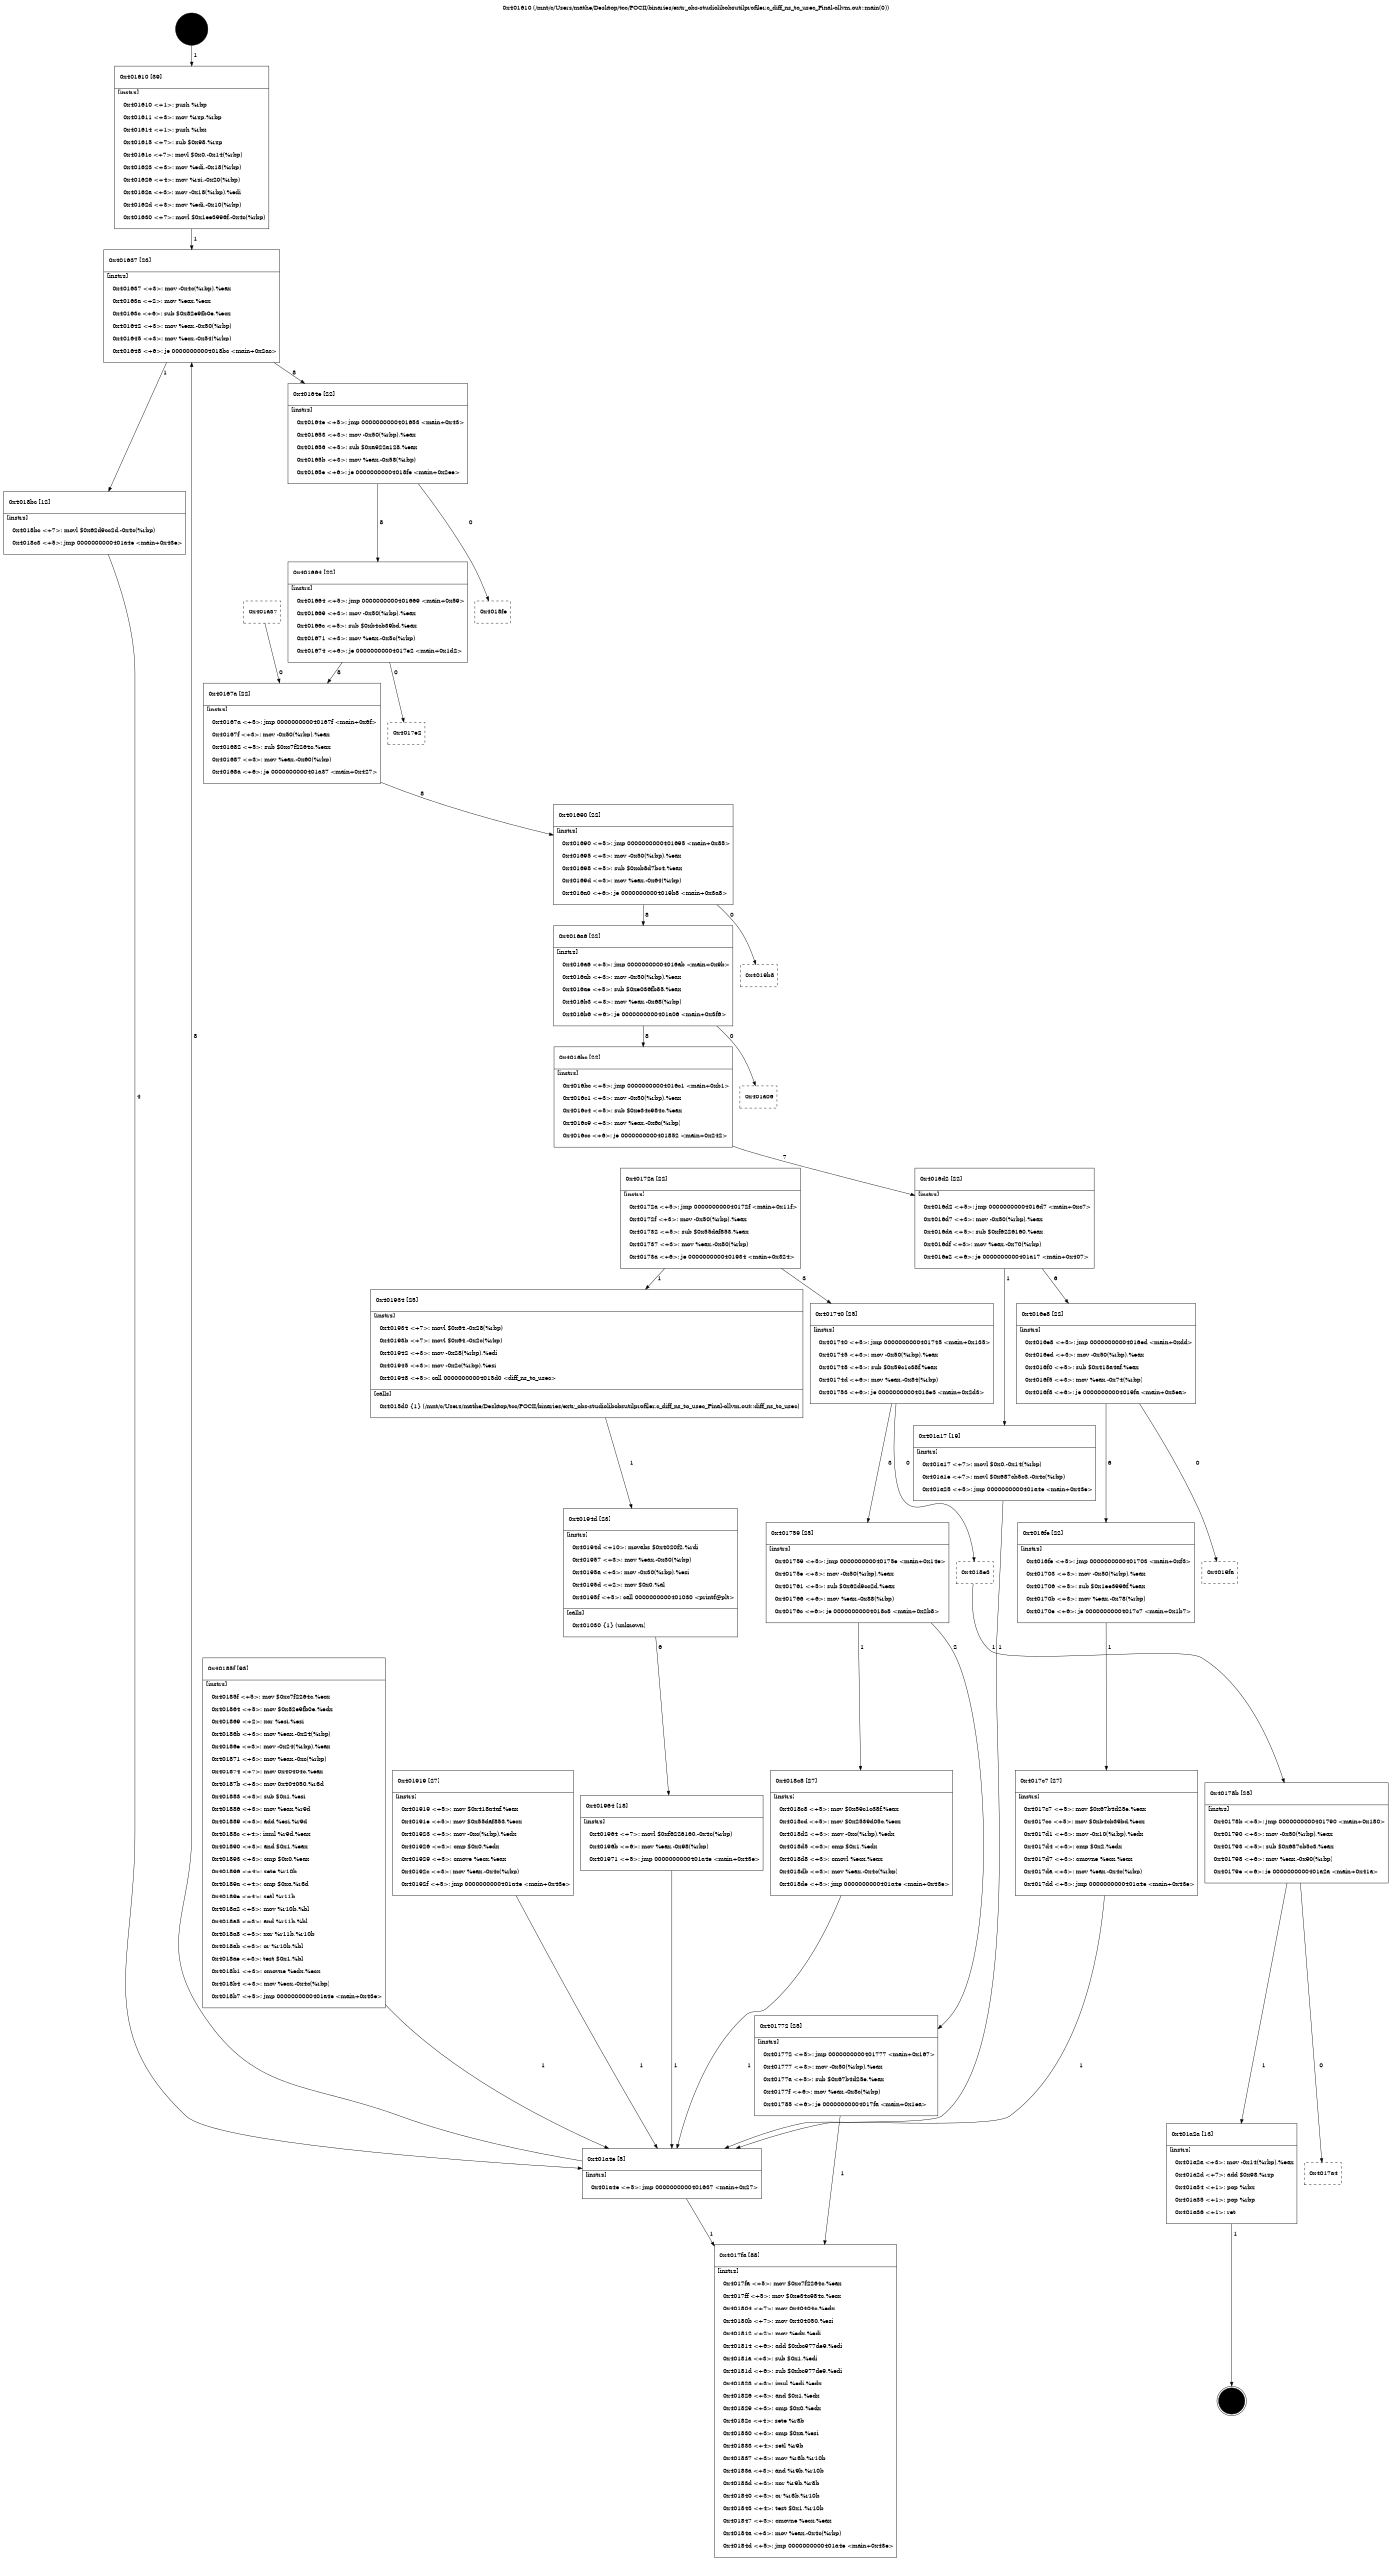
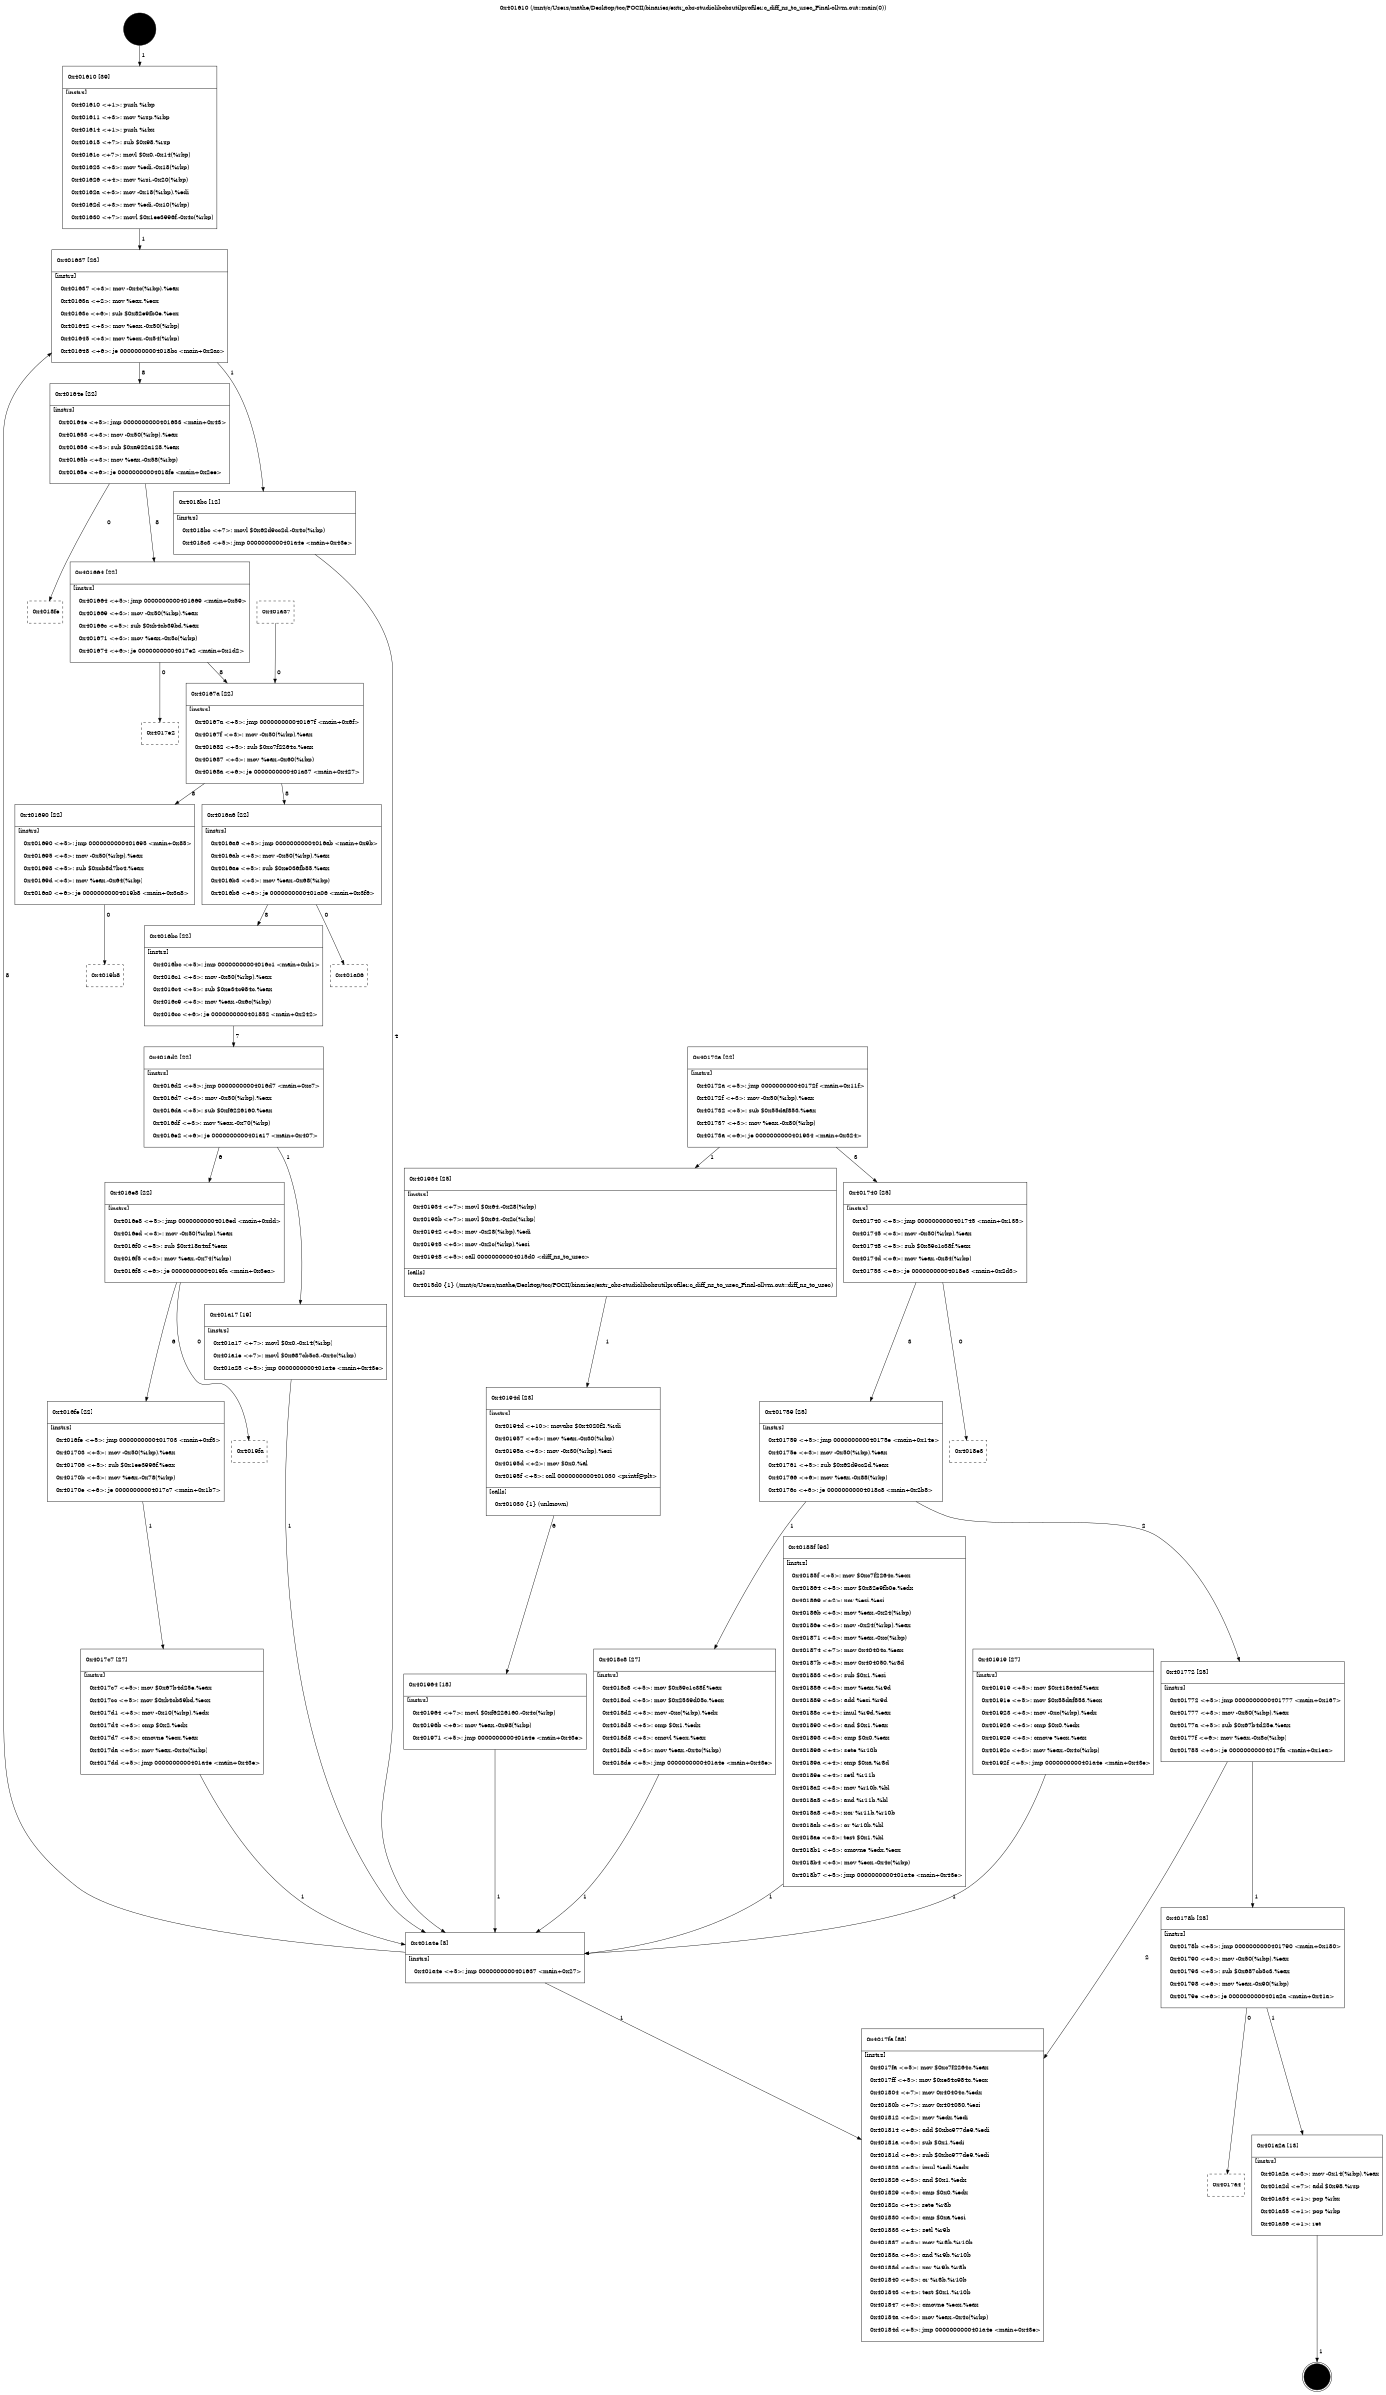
edge "0x401690 [22]" -> "0x4016a6 [22]": now "0x40167a [22]" -> "0x4016a6 [22]"
edge "0x4018e3" -> "0x40178b [25]": now "0x401772 [25]" -> "0x40178b [25]"
edge "0x401772 [25]" -> "0x4017fa [88]": label " 1" -> " 2"
